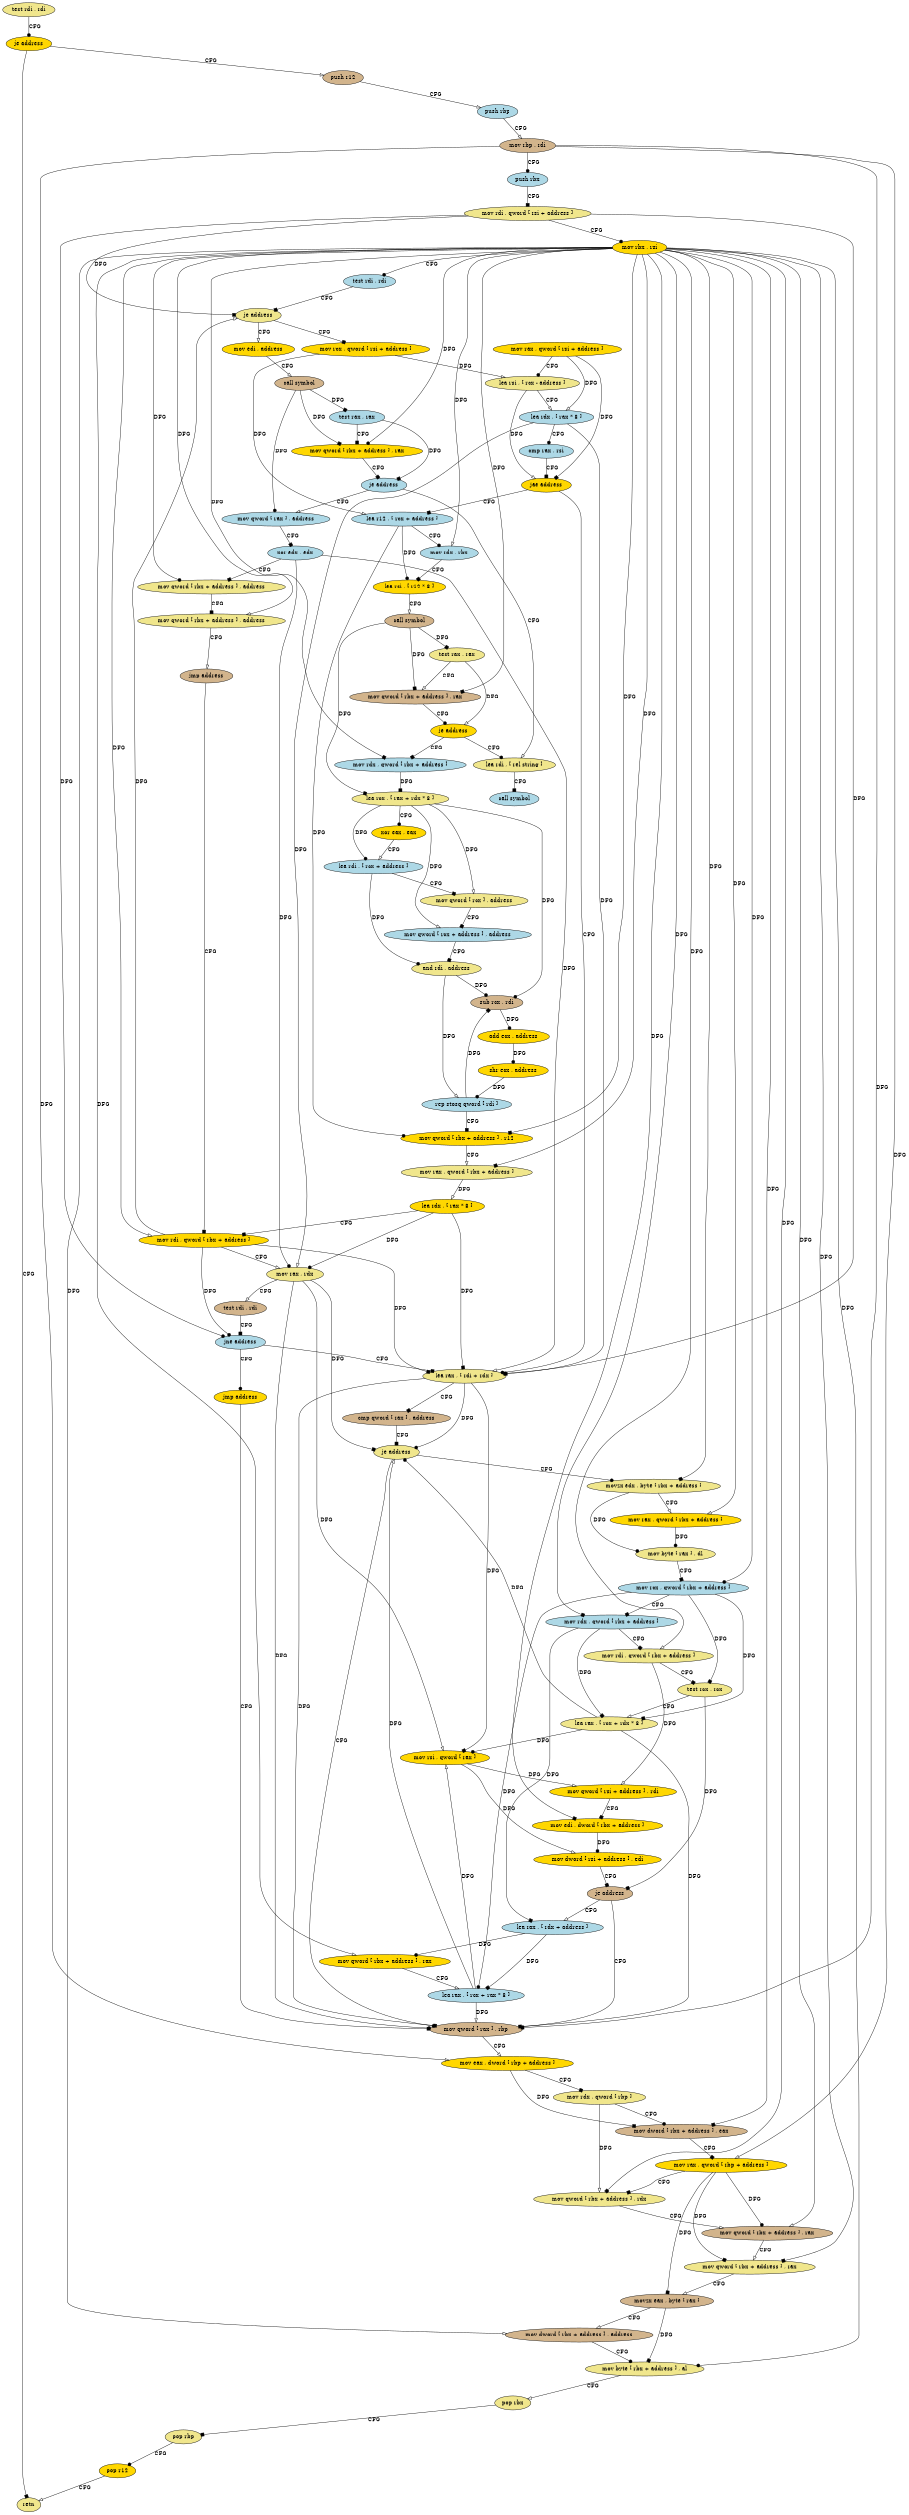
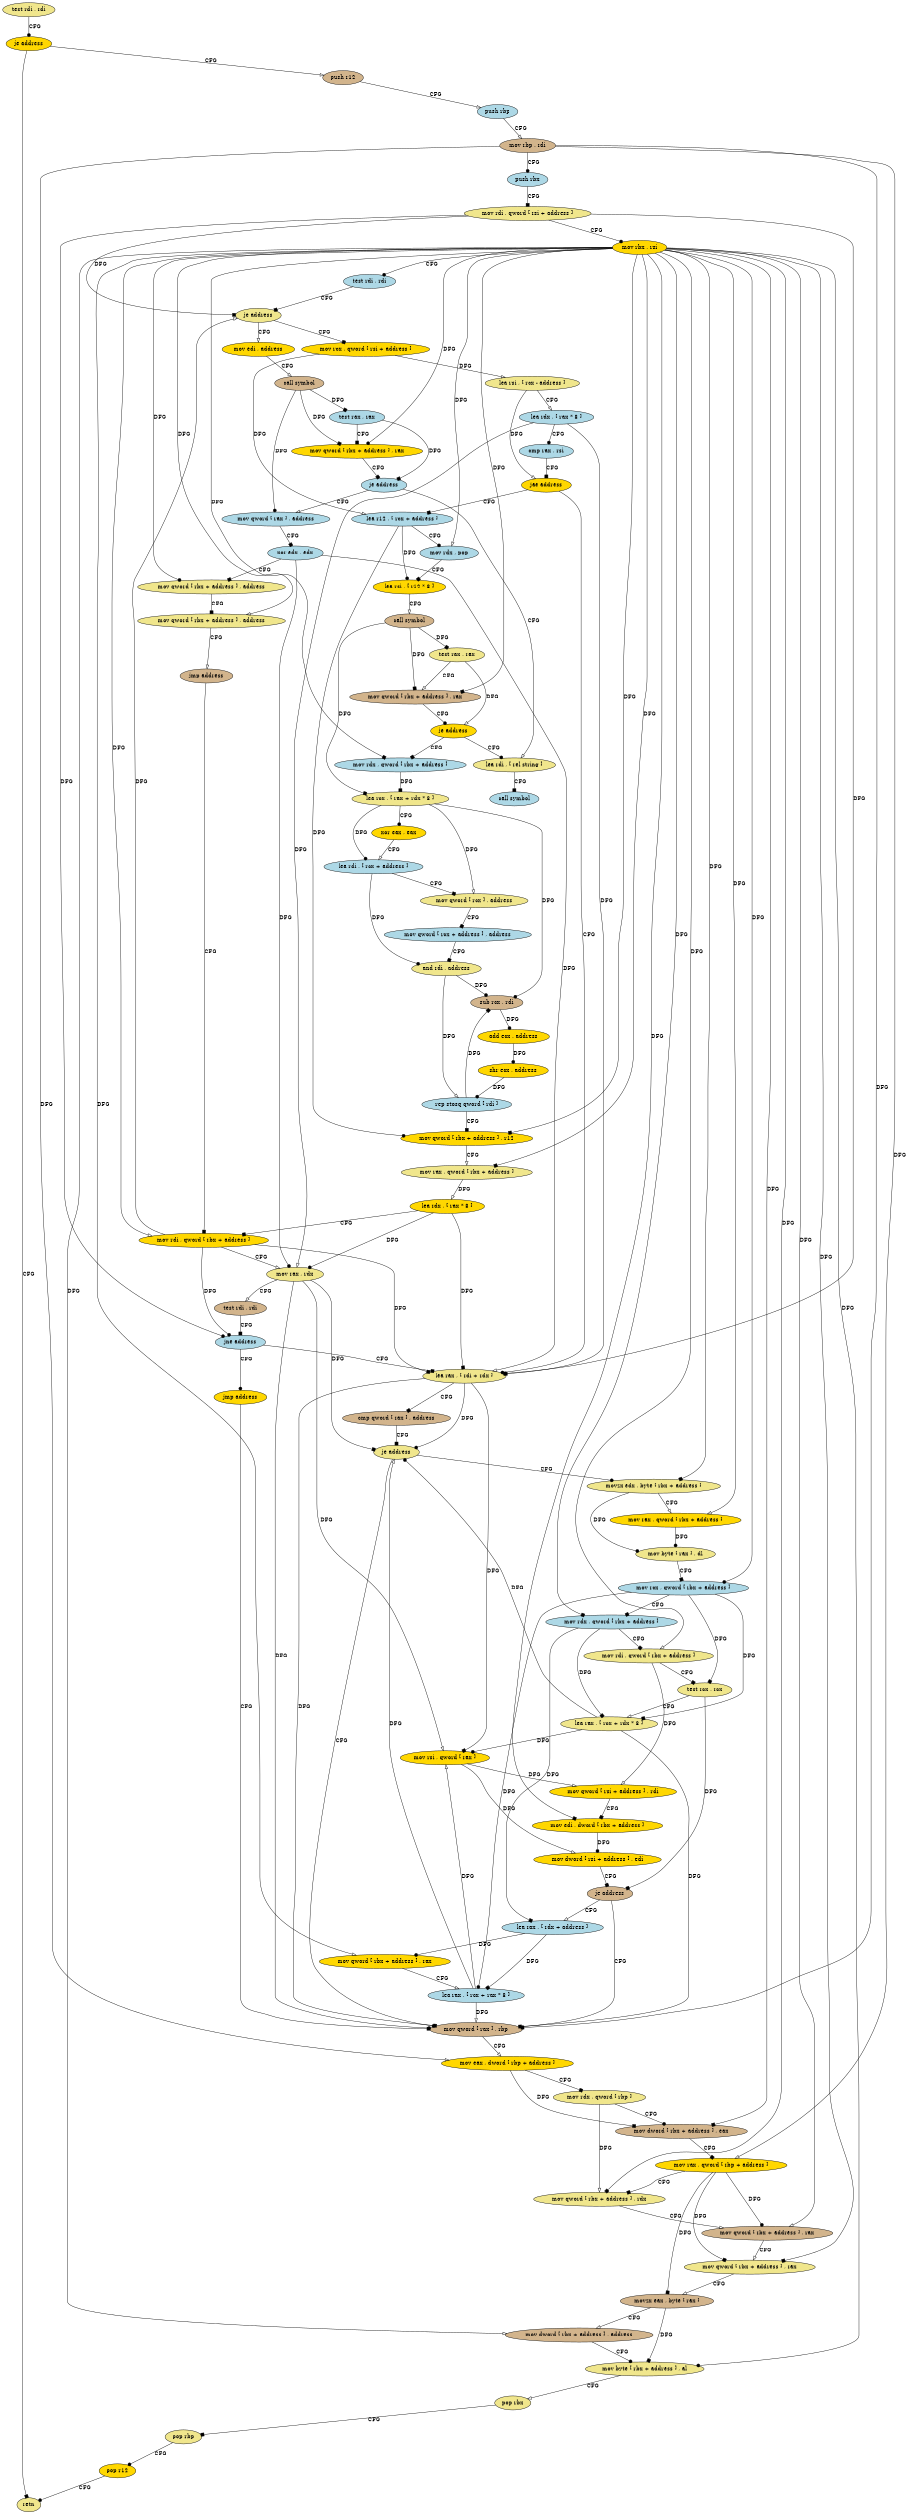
node "mov rax , qword [ rsi + address ]": removed
node "mov rdx , rbx": label "mov rdx , rbx" -> "mov rdx , pop"
edge "lea rcx , [ rax + rdx * 8 ]" -> "mov qword [ rcx + address ] , address": removed, label "DFG"
edge "pop r12" -> "retn": arrowhead onormal -> dot
